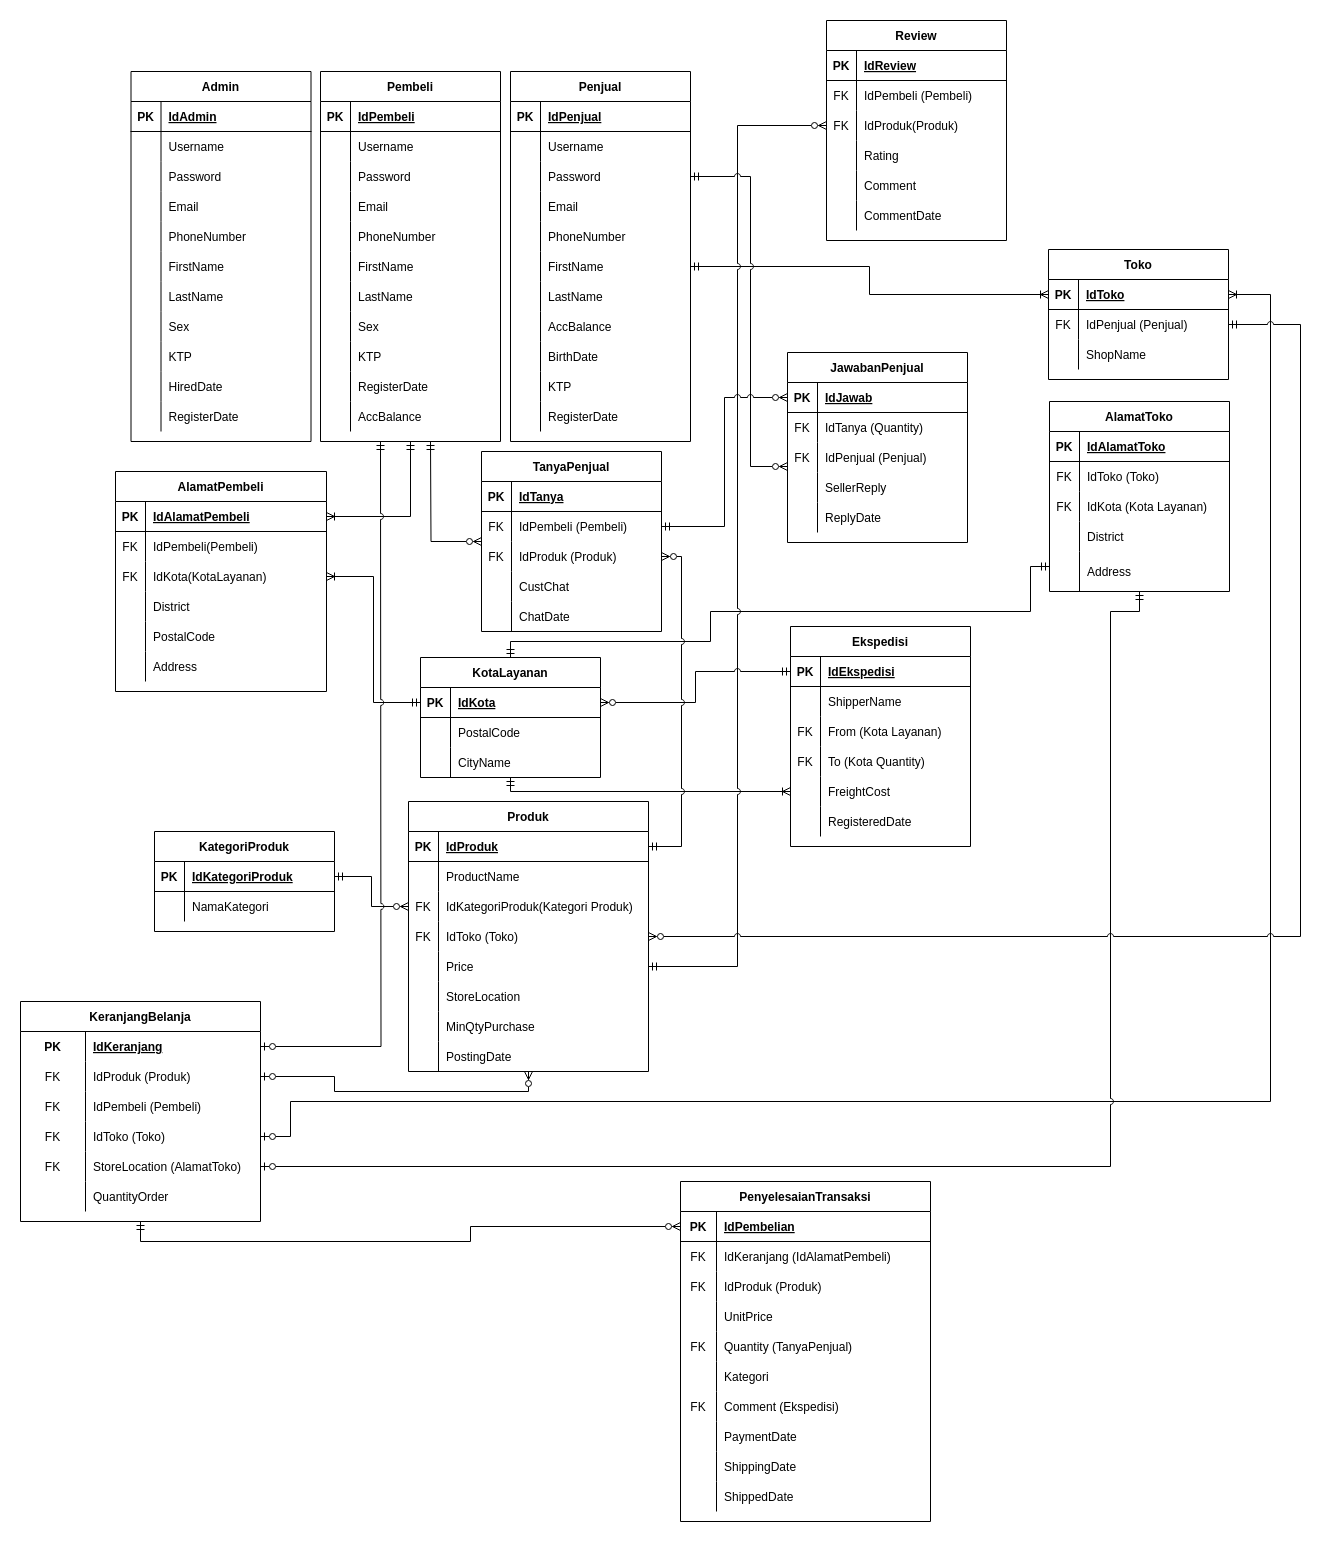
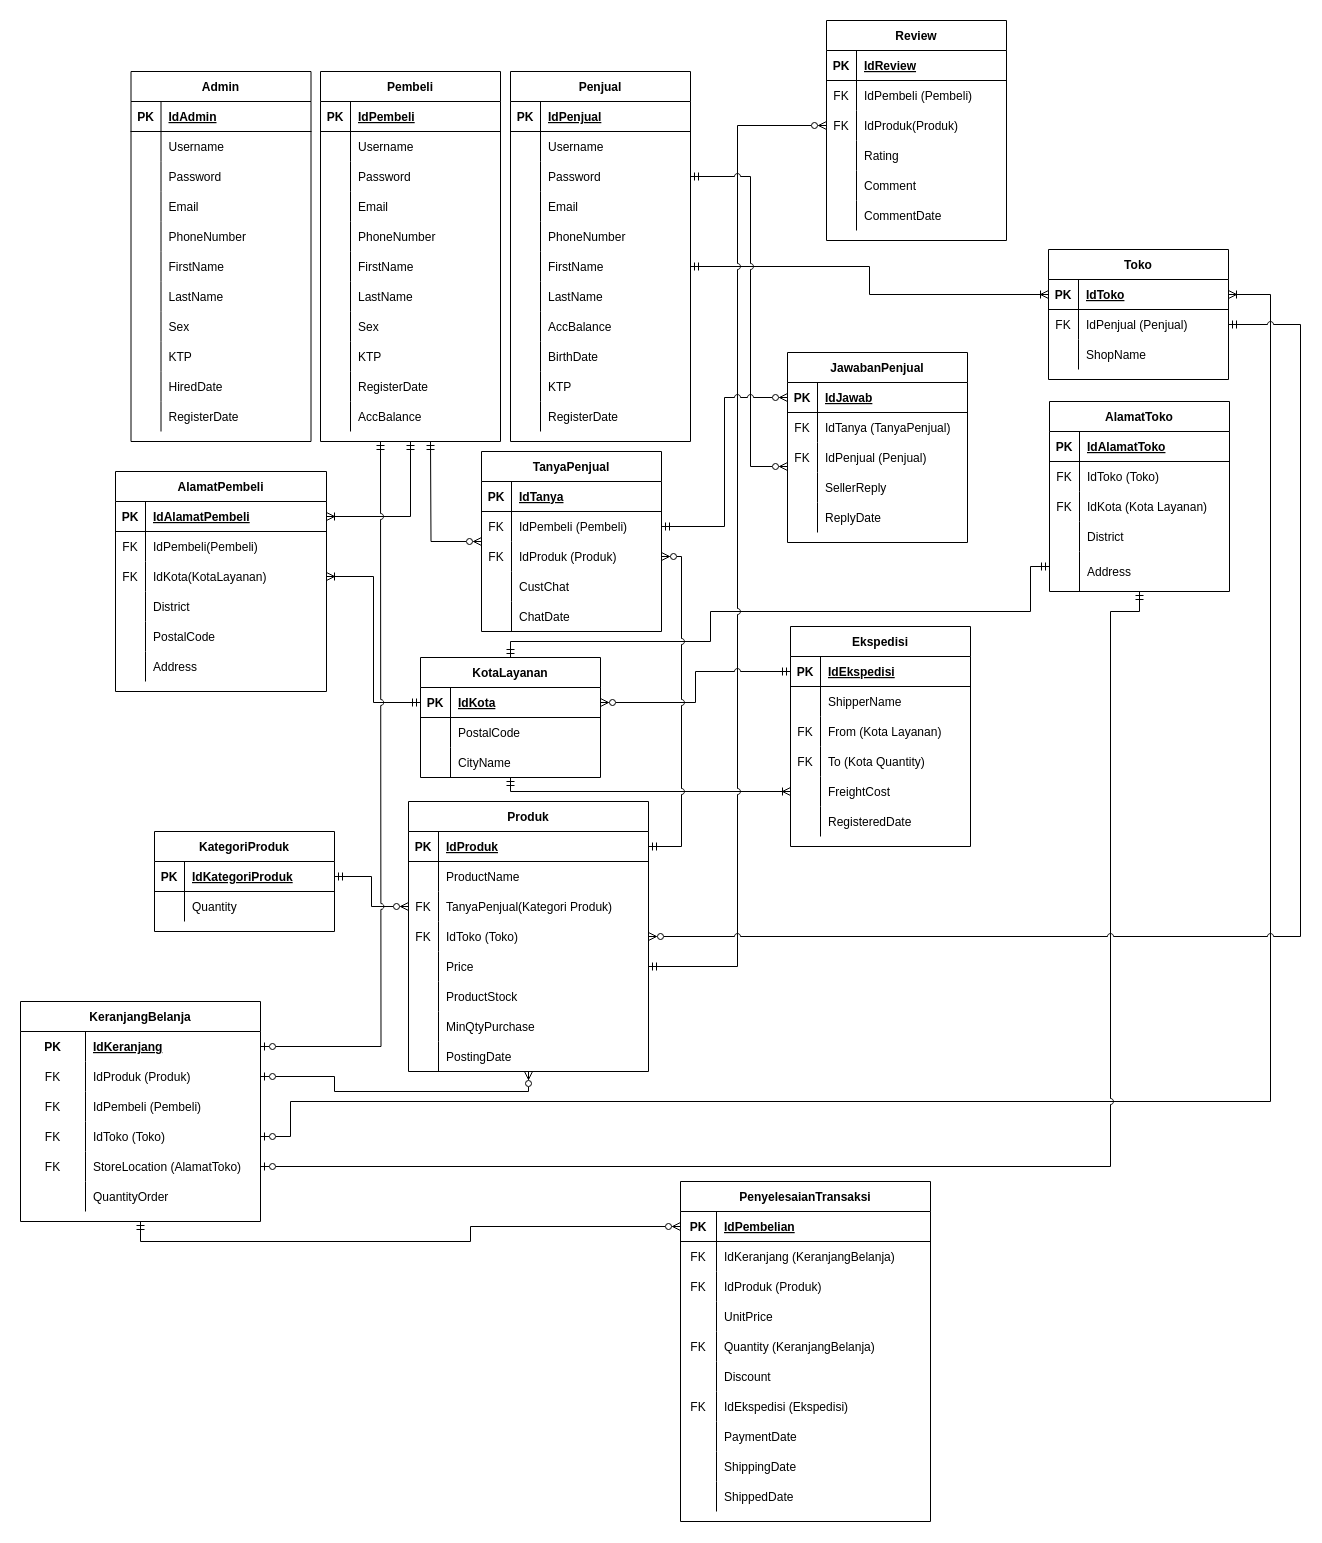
node "IdTanya (Quantity)": label "IdTanya (Quantity)" -> "IdTanya (TanyaPenjual)"
node "NamaKategori": label "NamaKategori" -> "Quantity"
node "IdKategoriProduk(Kategori Produk)": label "IdKategoriProduk(Kategori Produk)" -> "TanyaPenjual(Kategori Produk)"
node "StoreLocation": label "StoreLocation" -> "ProductStock"
node "IdKeranjang (IdAlamatPembeli)": label "IdKeranjang (IdAlamatPembeli)" -> "IdKeranjang (KeranjangBelanja)"
node "Quantity (TanyaPenjual)": label "Quantity (TanyaPenjual)" -> "Quantity (KeranjangBelanja)"
node "Kategori": label "Kategori" -> "Discount"
node "Comment (Ekspedisi)": label "Comment (Ekspedisi)" -> "IdEkspedisi (Ekspedisi)"
